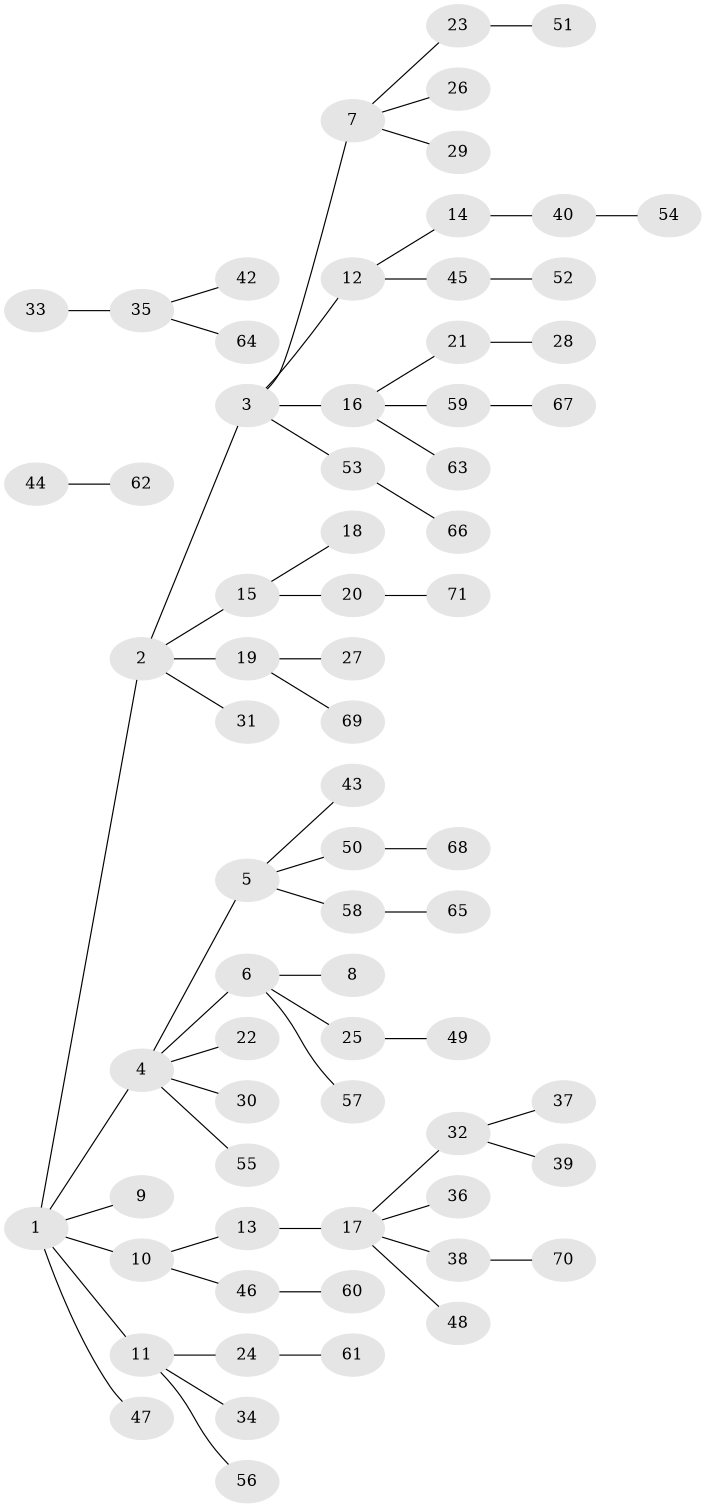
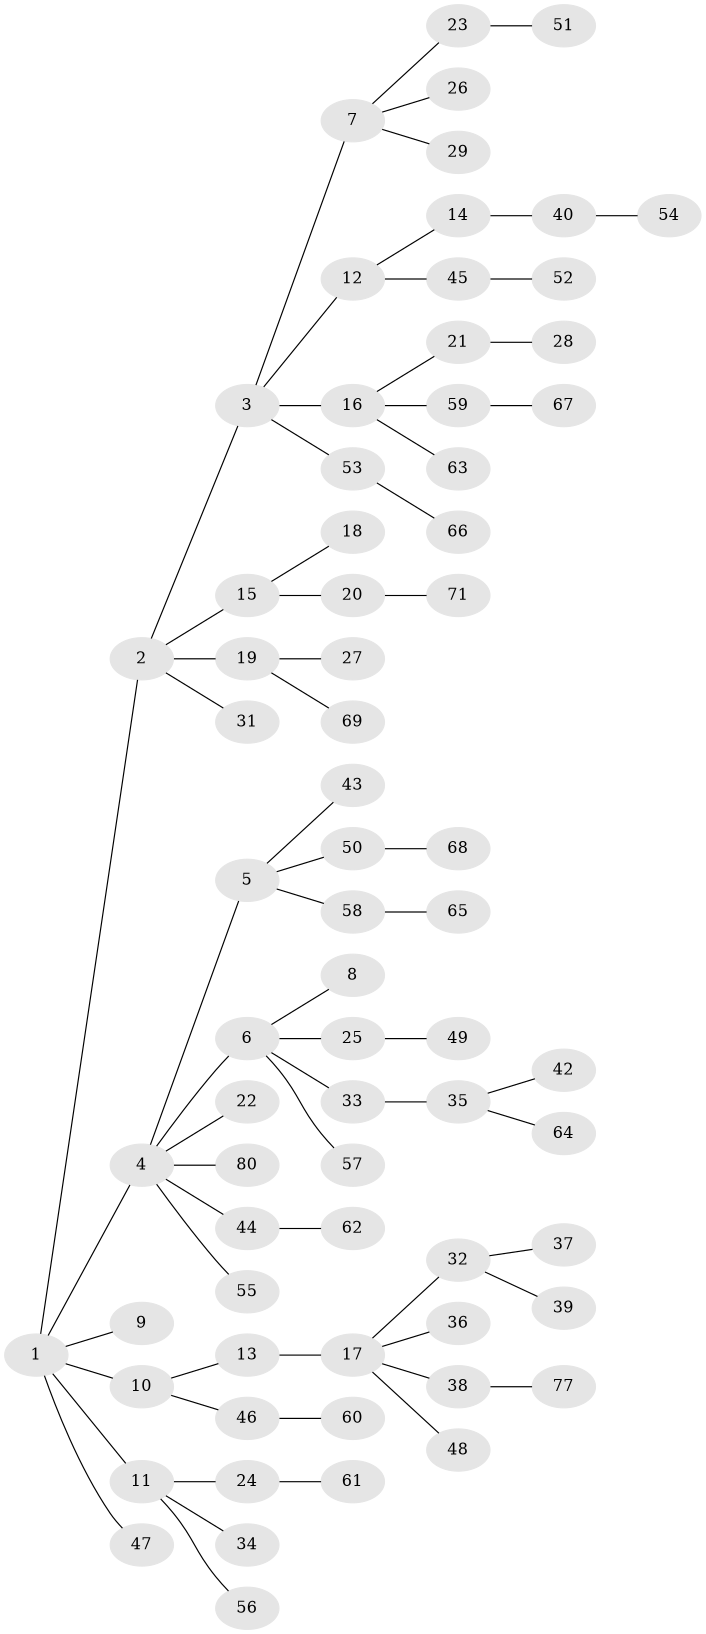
edge "6" -- "33": added
node "30": label "30" -> "80"
edge "4" -- "44": added
node "70": label "70" -> "77"
